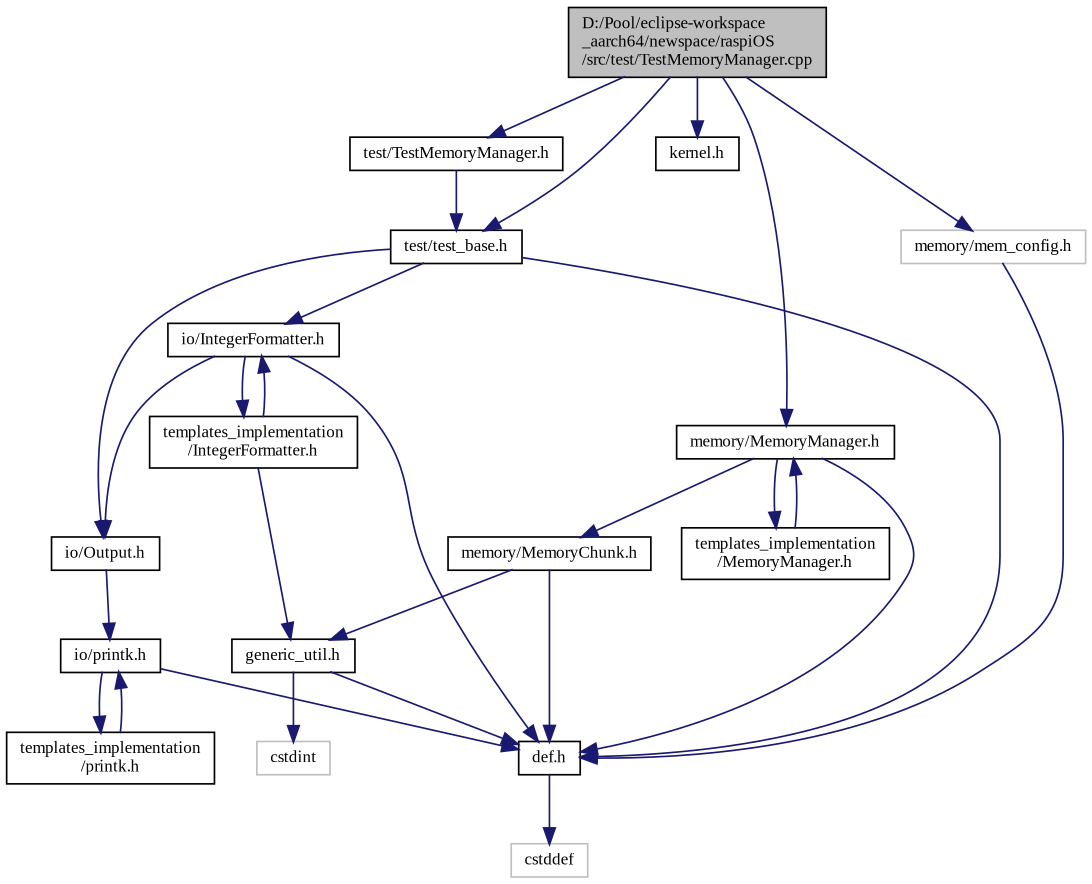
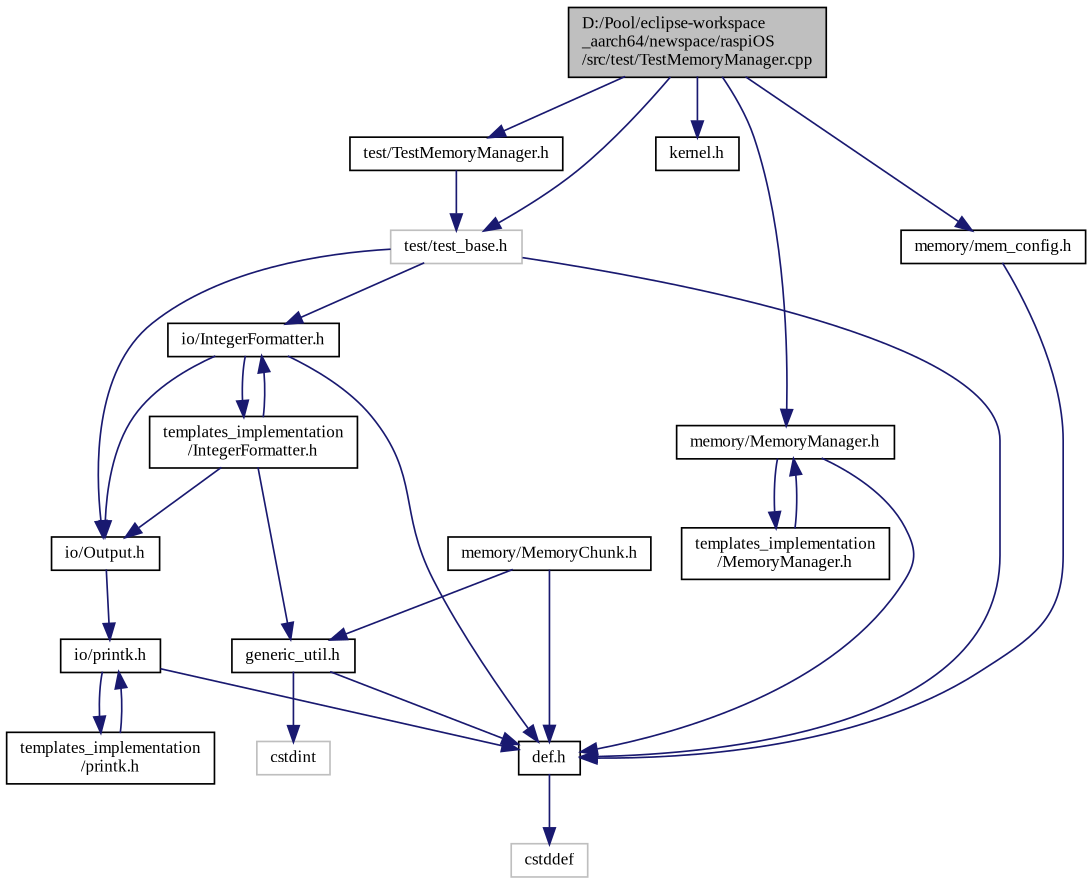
node "test/test_base.h": color black -> grey75
node "memory/mem_config.h": color grey75 -> black
edge "memory/MemoryManager.h" -> "memory/MemoryChunk.h": removed
edge "templates_implementation /IntegerFormatter.h" -> "io/Output.h": added
